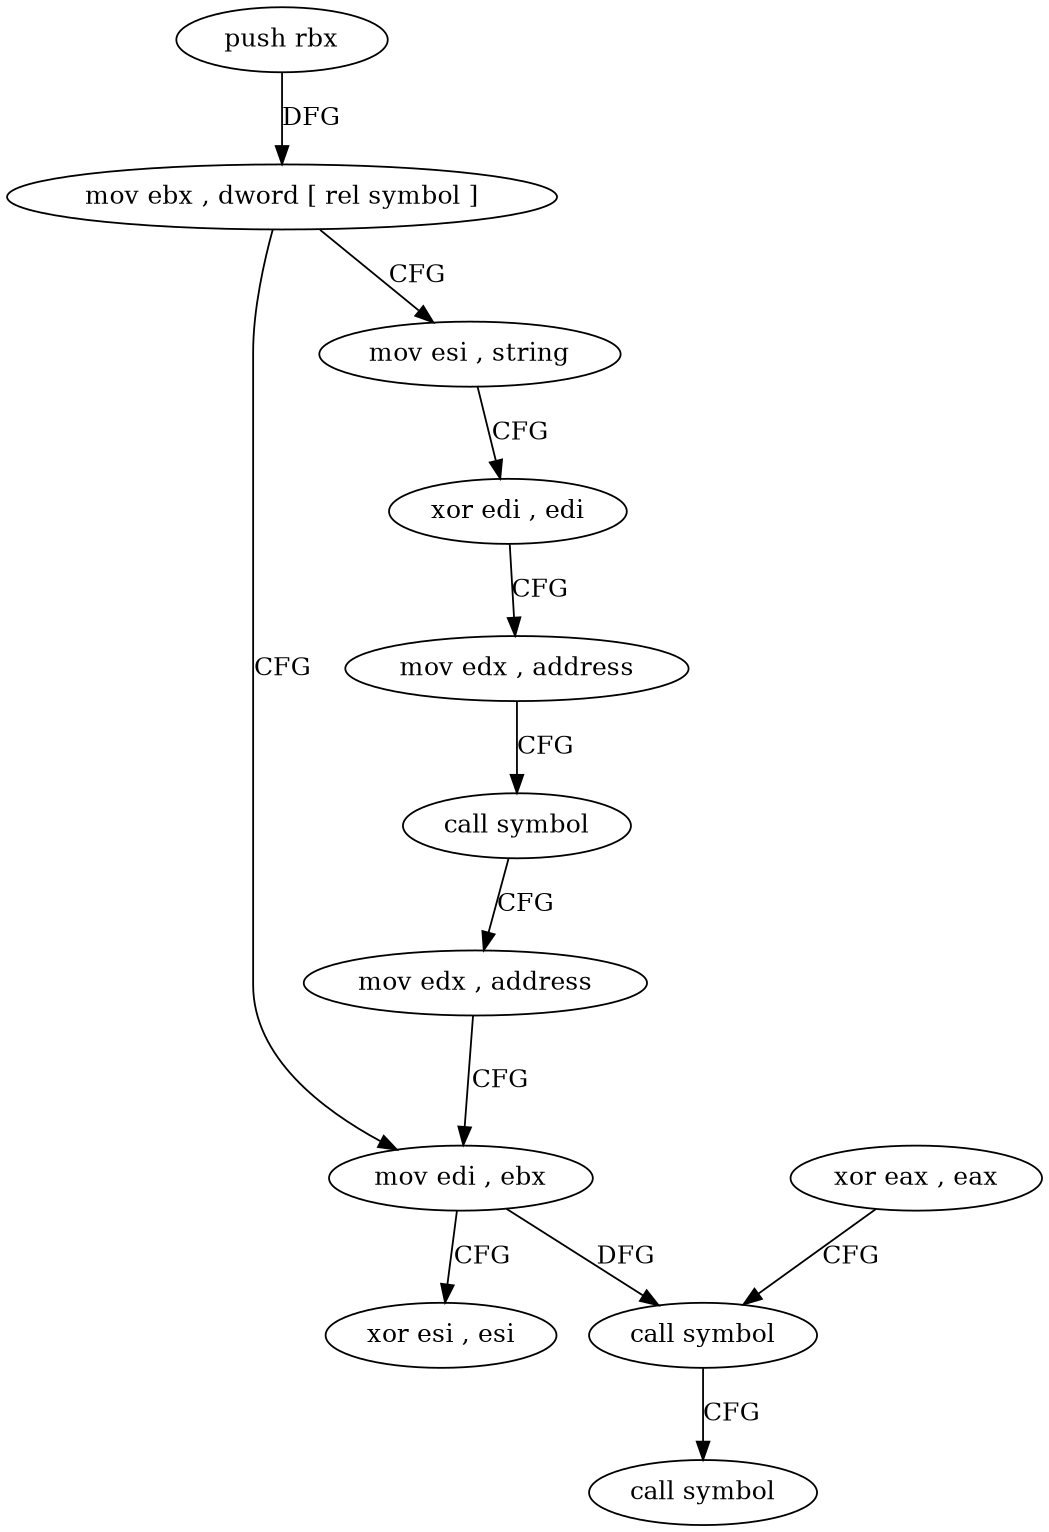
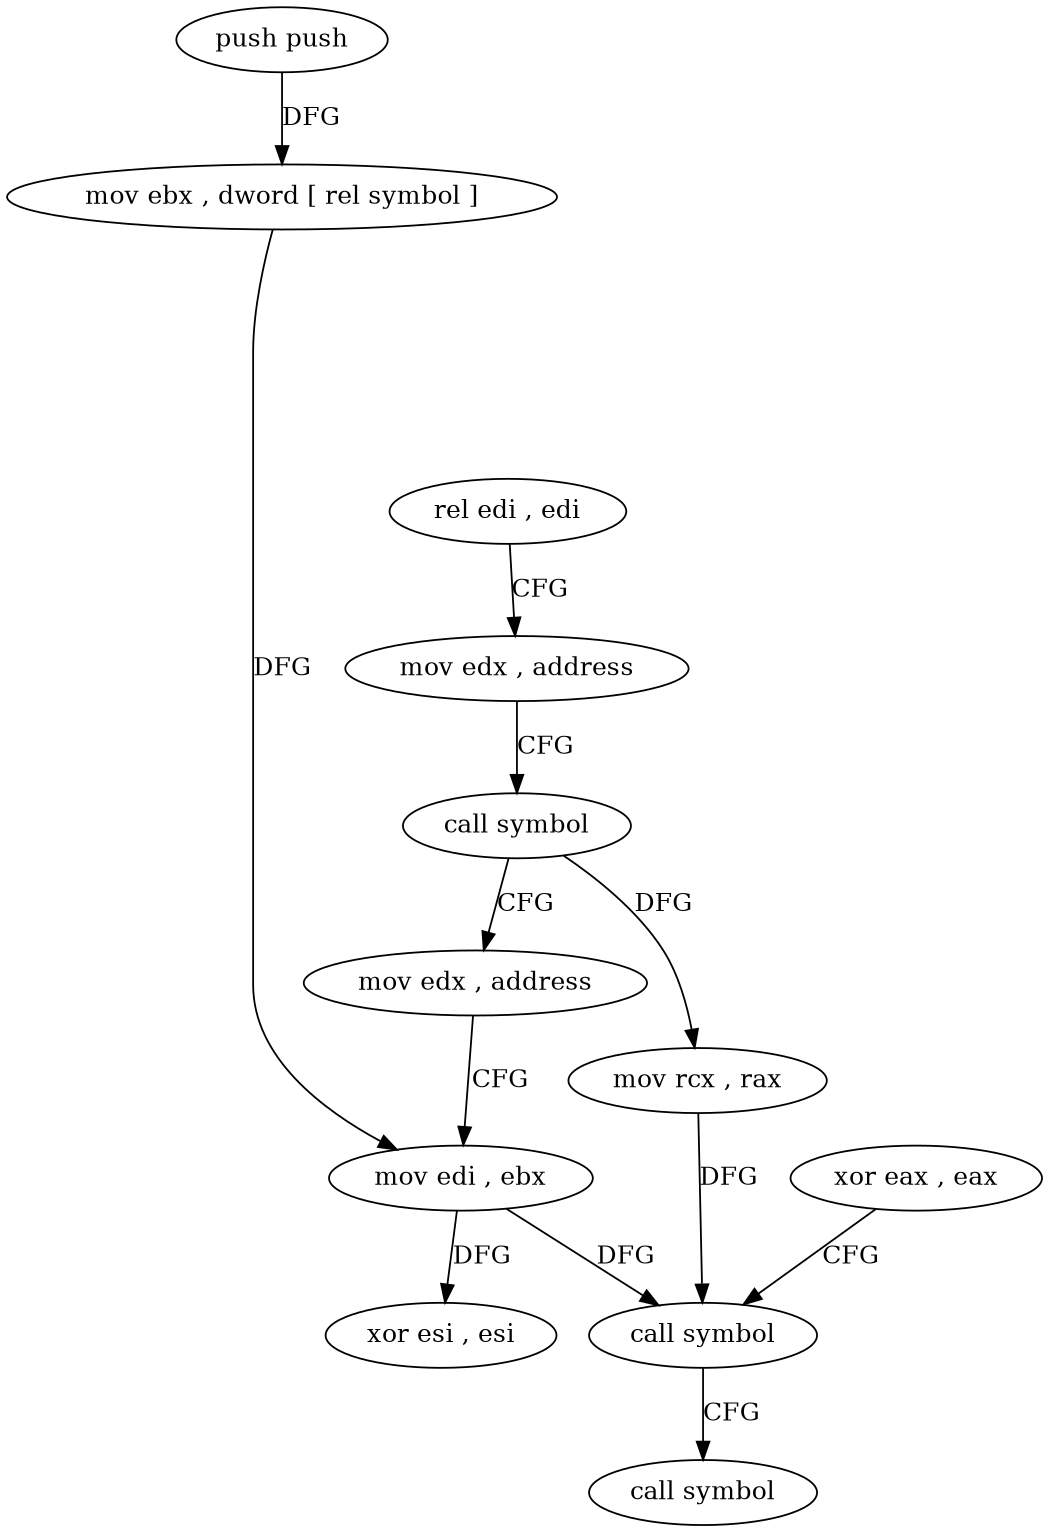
node "push rbx": label "push rbx" -> "push push"
node "mov esi , string": removed
node "xor edi , edi": label "xor edi , edi" -> "rel edi , edi"
edge "mov ebx , dword [ rel symbol ]" -> "mov edi , ebx": label "CFG" -> "DFG"
node "mov rcx , rax": added
edge "mov edi , ebx" -> "xor esi , esi": label "CFG" -> "DFG"
